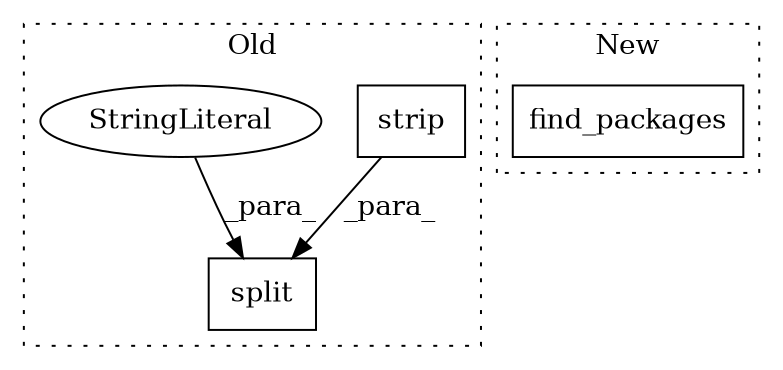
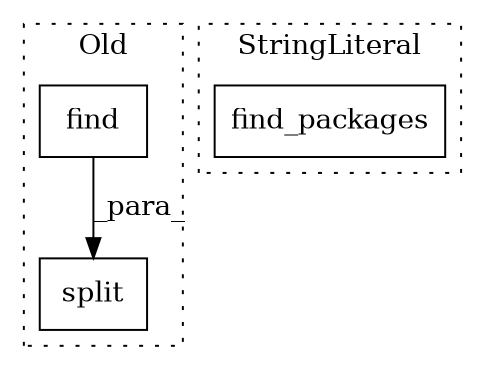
cluster "New": label "New" -> "StringLiteral"
node "StringLiteral": removed
node "strip": label "strip" -> "find"
